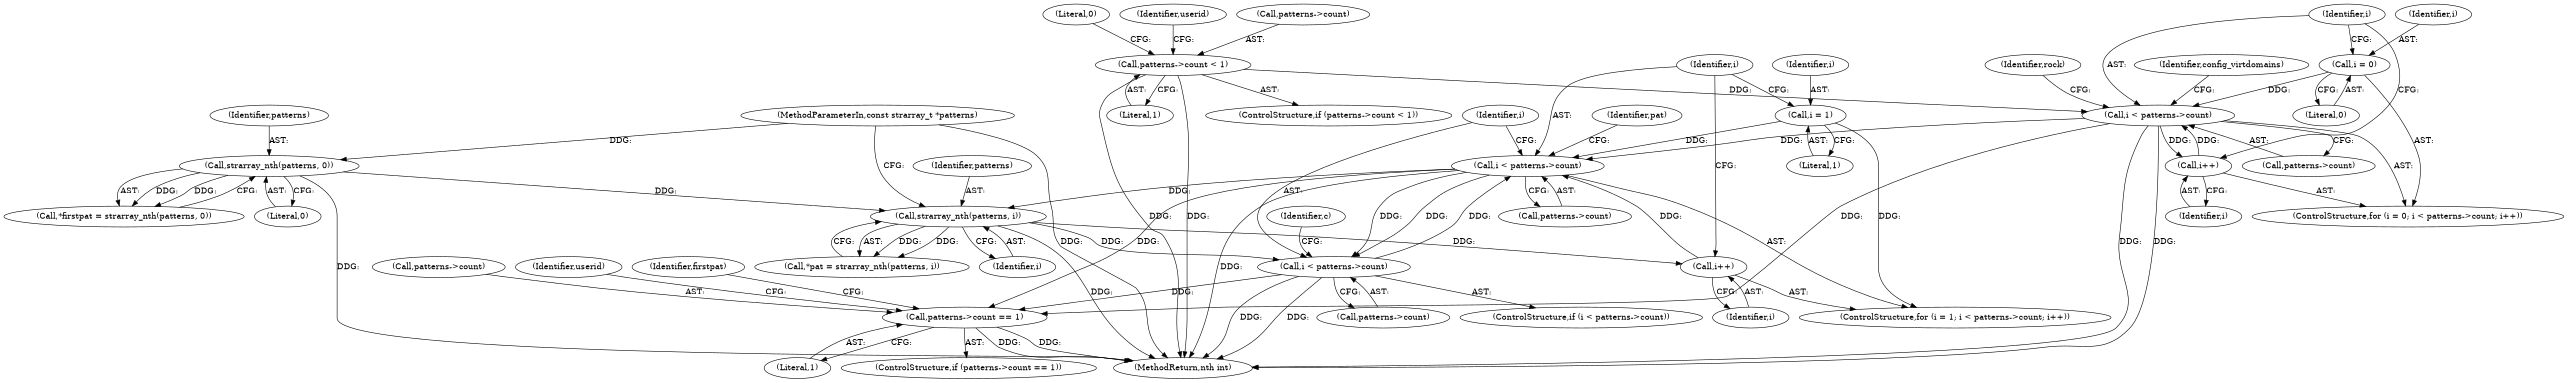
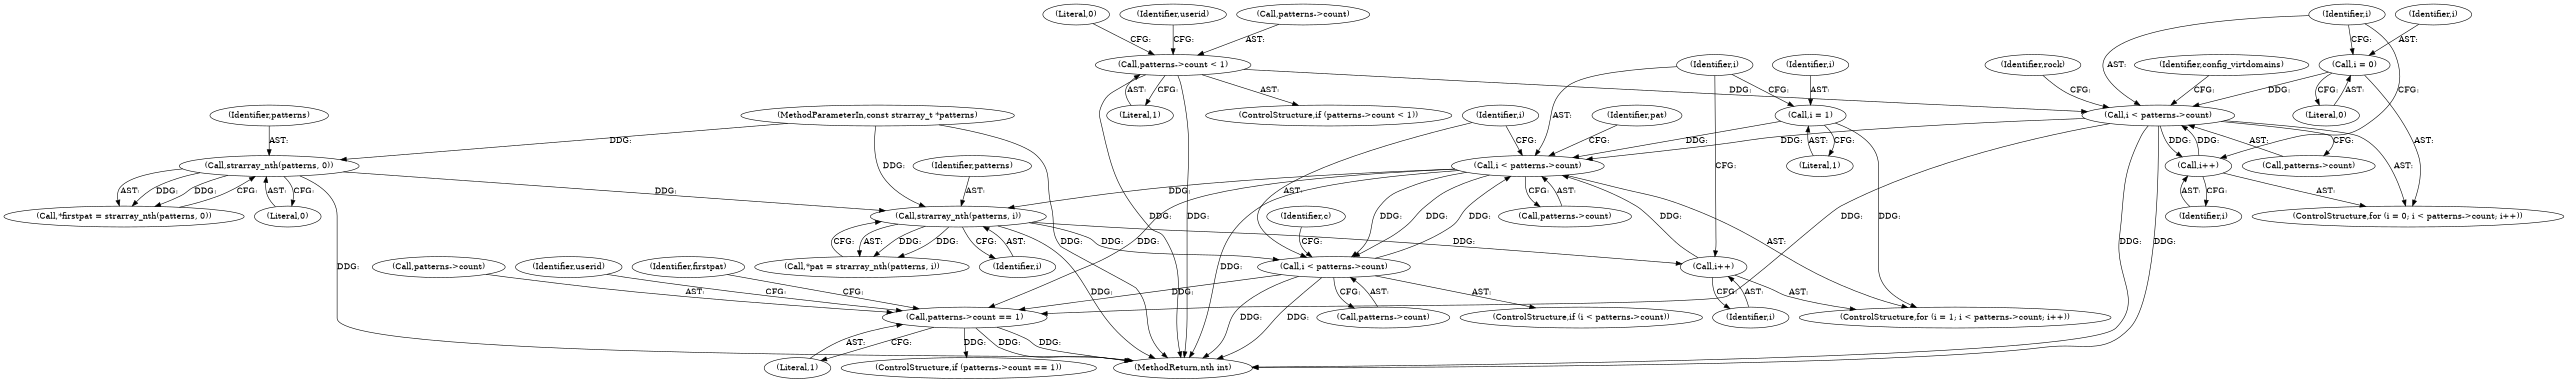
edge "(MethodParameterIn,const strarray_t *patterns)" -> "(Call,strarray_nth(patterns, i))": label "CFG: " -> "DDG: "
edge "(Call,patterns->count == 1)" -> "(ControlStructure,if (patterns->count == 1))": label "AST: " -> "DDG: "
